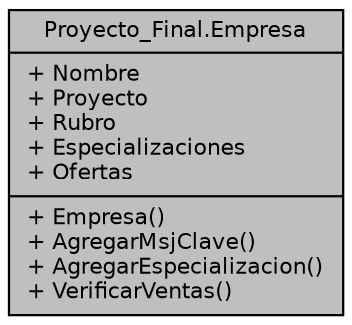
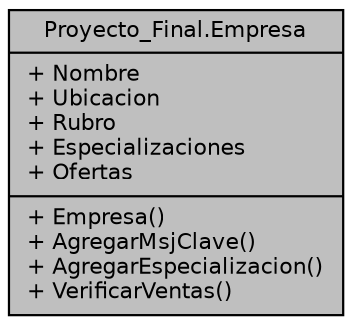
node "Proyecto_Final.Empresa": text "+ Proyecto" -> "+ Ubicacion"
